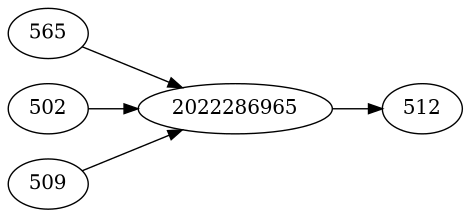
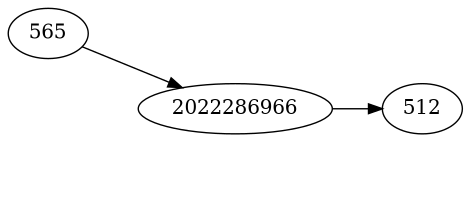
node "502": removed
node "2022286965": label "2022286965" -> "2022286966"
node "509": removed
